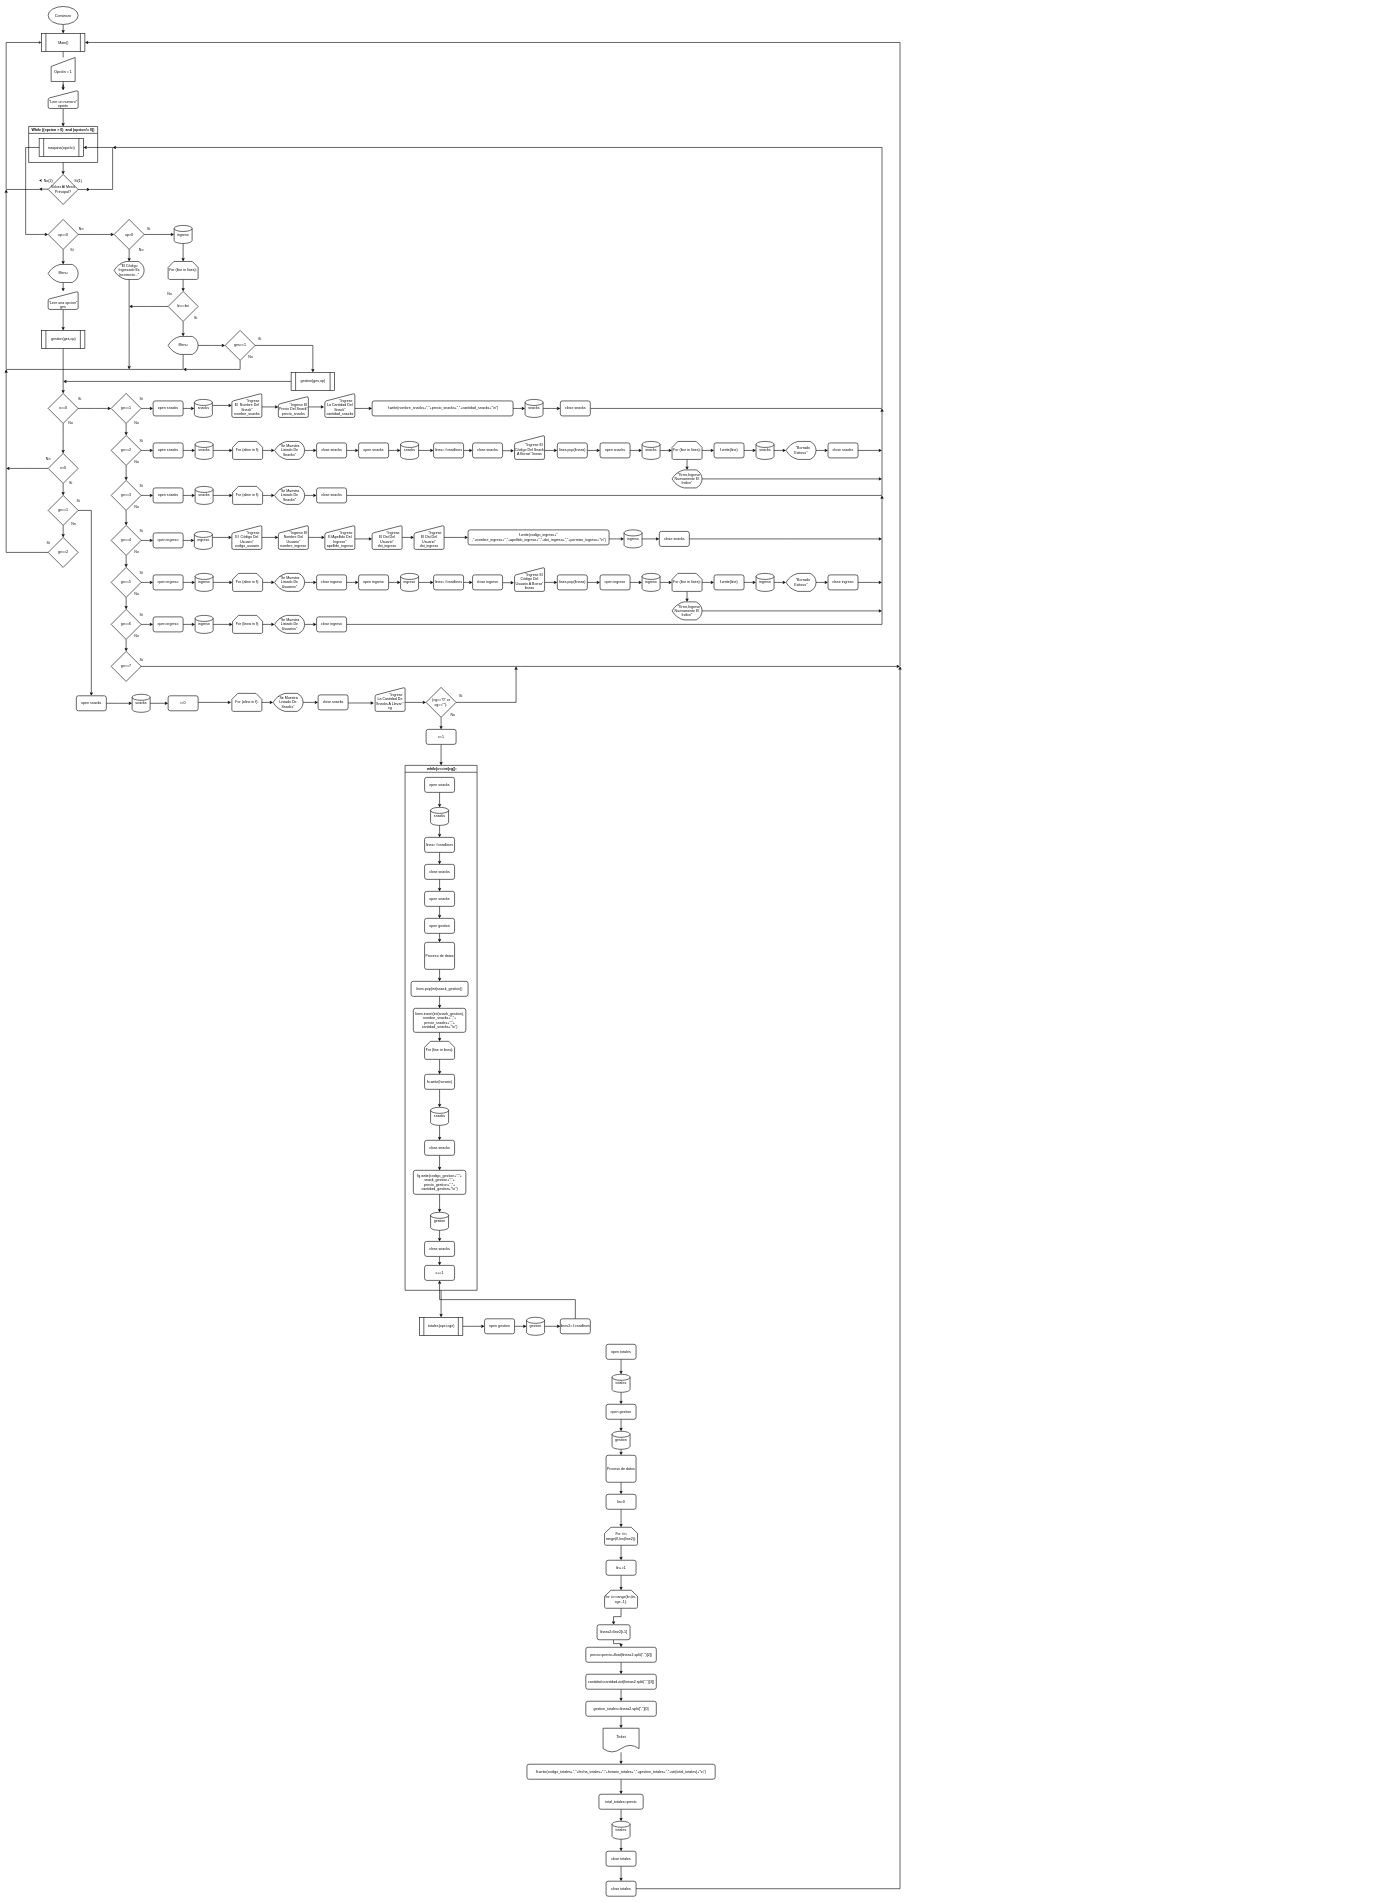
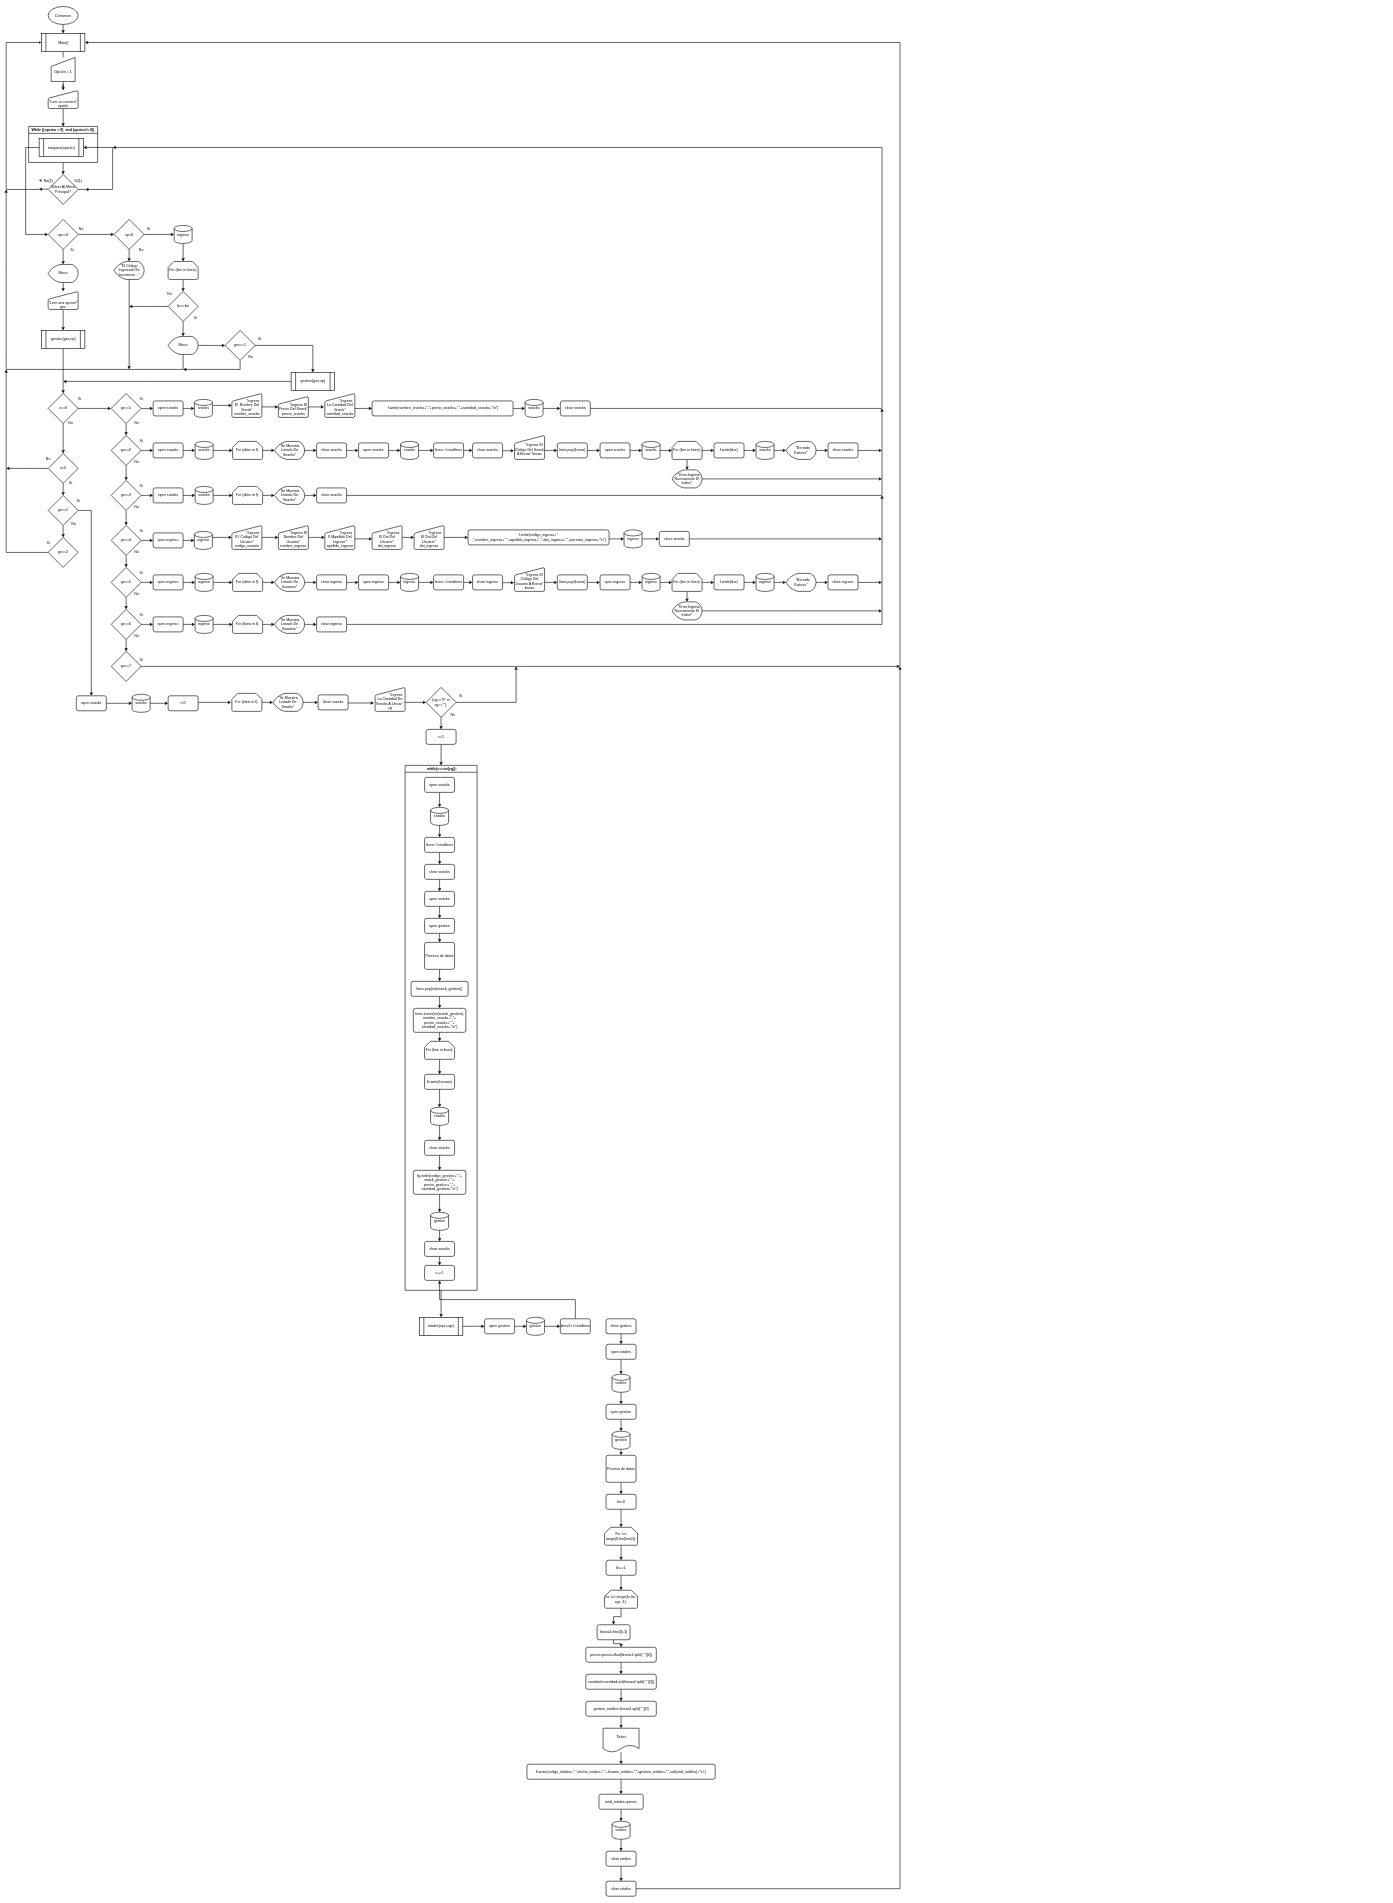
node "close gestion": added
edge "close gestion" -> "open totales": added
